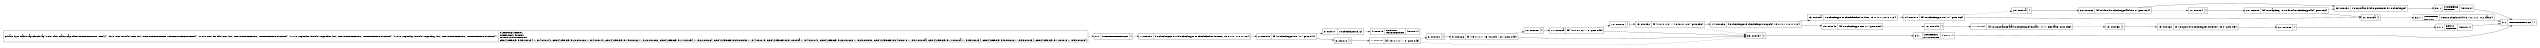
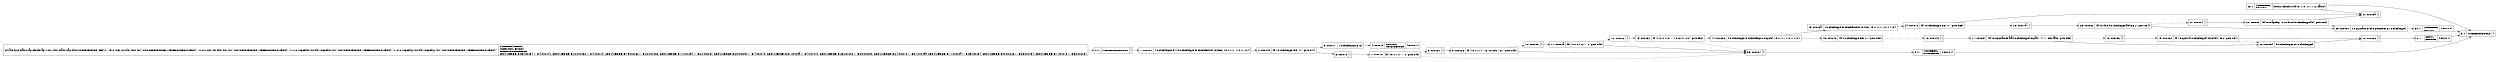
node "30: ?": text "NEEDED" -> "RETURN"
edge "31: 0x009a" -> "32: ?": reversed
node "22: 0x0064": added
